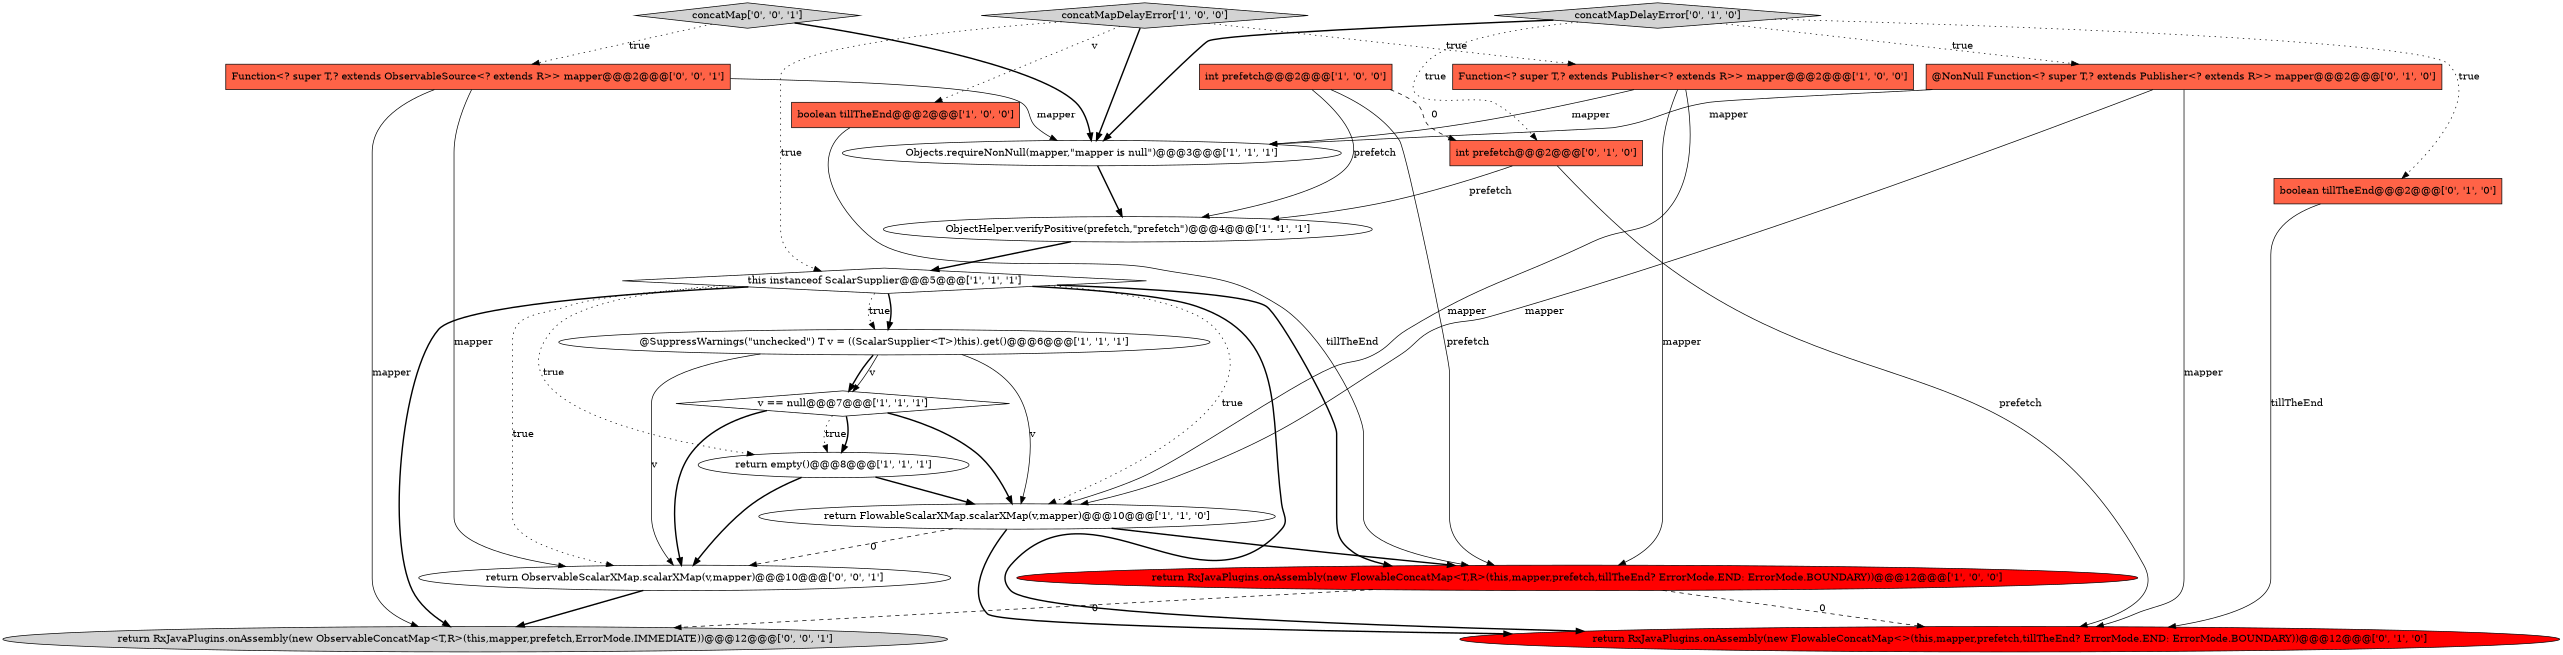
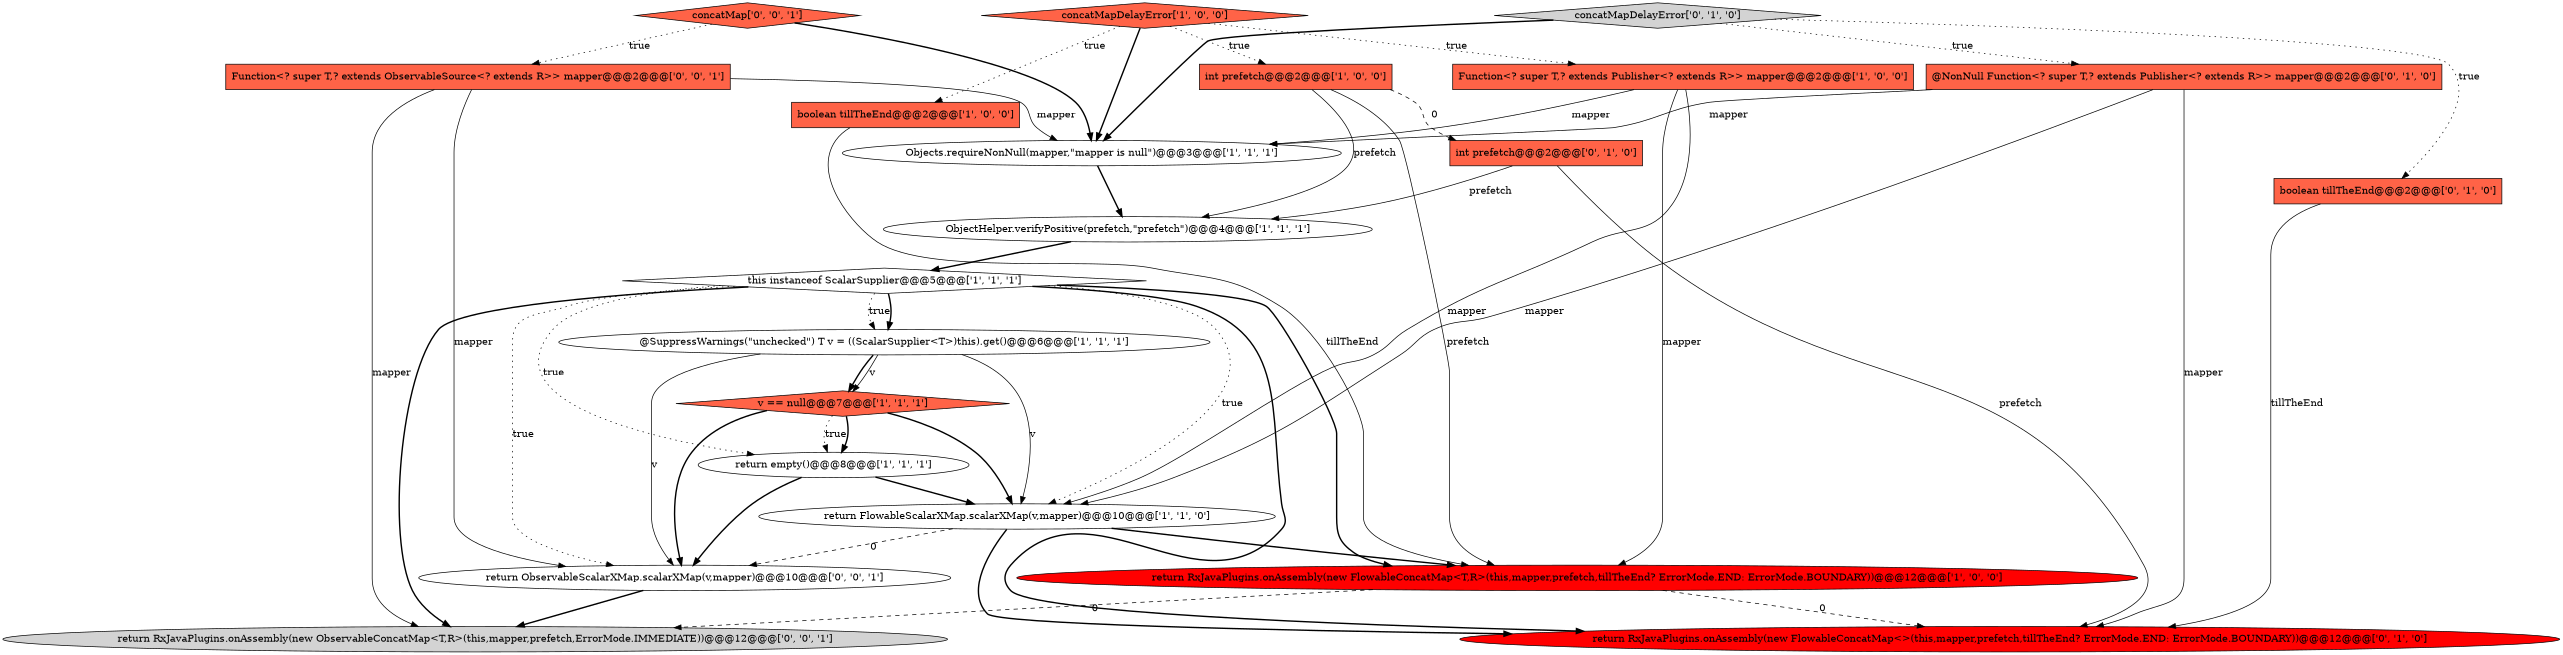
node "concatMap['0', '0', '1']": fillcolor lightgray -> tomato
node "concatMapDelayError['1', '0', '0']": fillcolor lightgray -> tomato
edge "concatMapDelayError['1', '0', '0']" -> "boolean tillTheEnd@@@2@@@['1', '0', '0']": label "v" -> "true"
edge "concatMapDelayError['1', '0', '0']" -> "this instanceof ScalarSupplier@@@5@@@['1', '1', '1']": now "concatMapDelayError['1', '0', '0']" -> "int prefetch@@@2@@@['1', '0', '0']"
edge "concatMapDelayError['0', '1', '0']" -> "int prefetch@@@2@@@['0', '1', '0']": removed, label "true"
node "v == null@@@7@@@['1', '1', '1']": fillcolor white -> tomato
